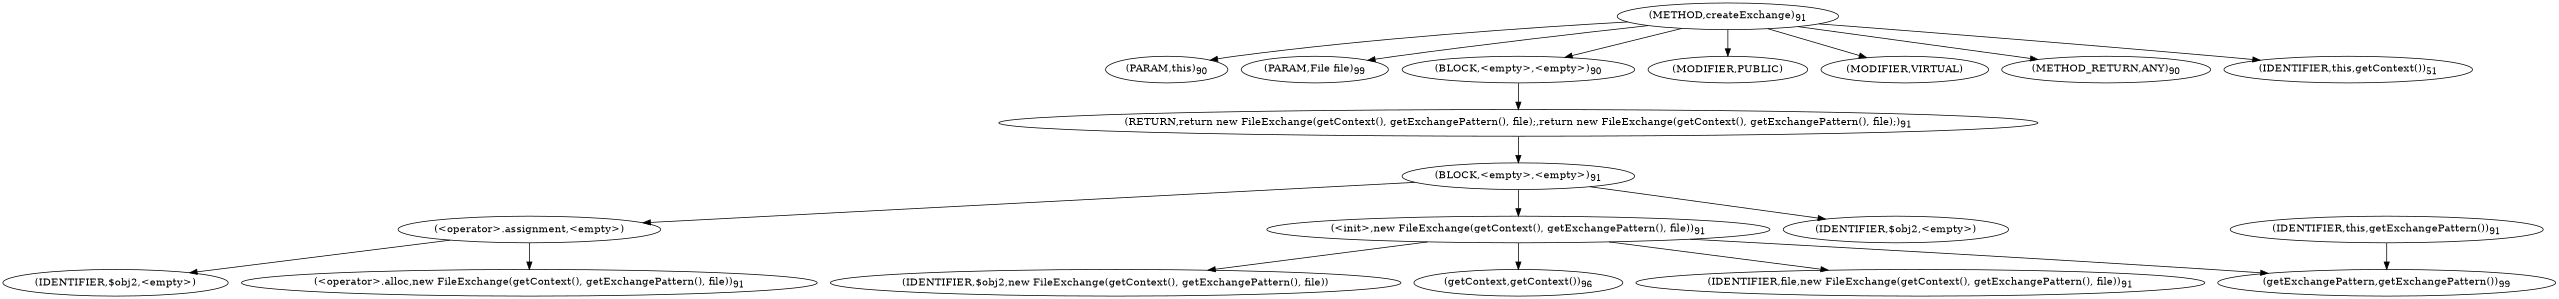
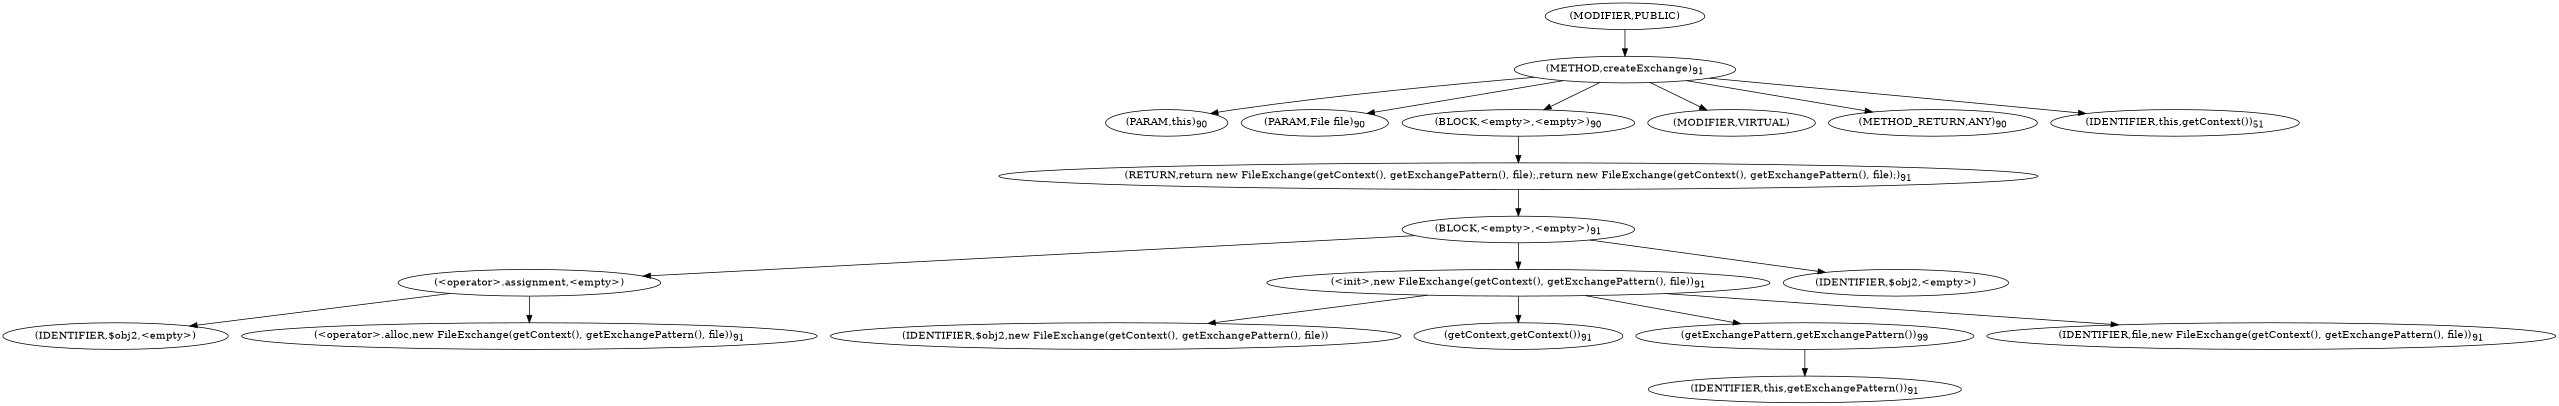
edge "(METHOD,createExchange)" -> "(MODIFIER,PUBLIC)": reversed
node "(PARAM,File file)": text "99" -> "90"
edge "(IDENTIFIER,this,getExchangePattern())" -> "(getExchangePattern,getExchangePattern())": reversed
node "(getContext,getContext())": text "96" -> "91"
